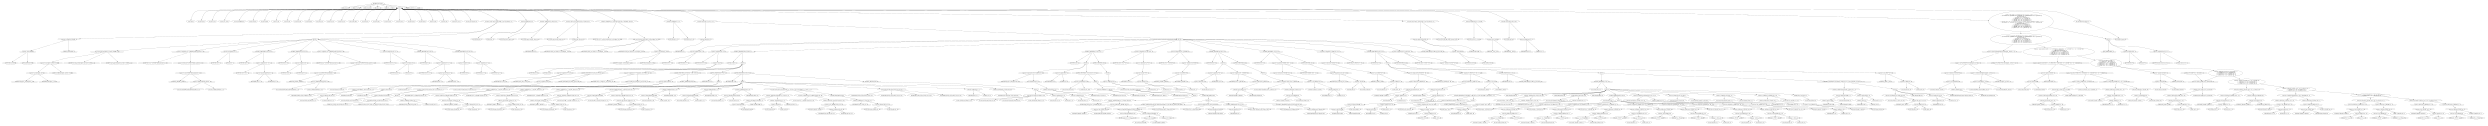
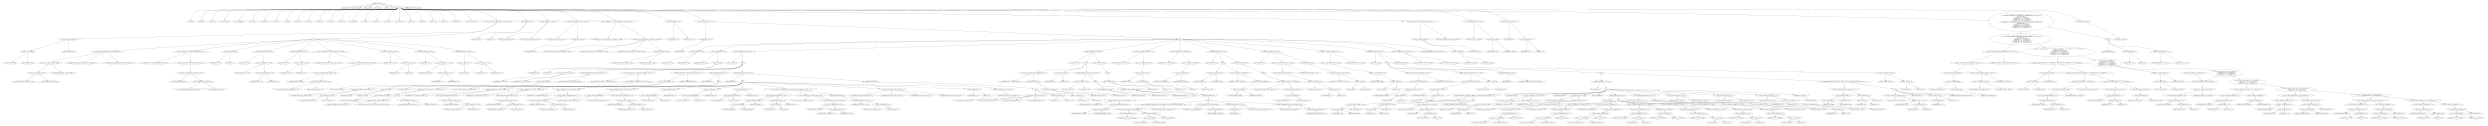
node "(IDENTIFIER,v19,v19 & 0x200)": added
